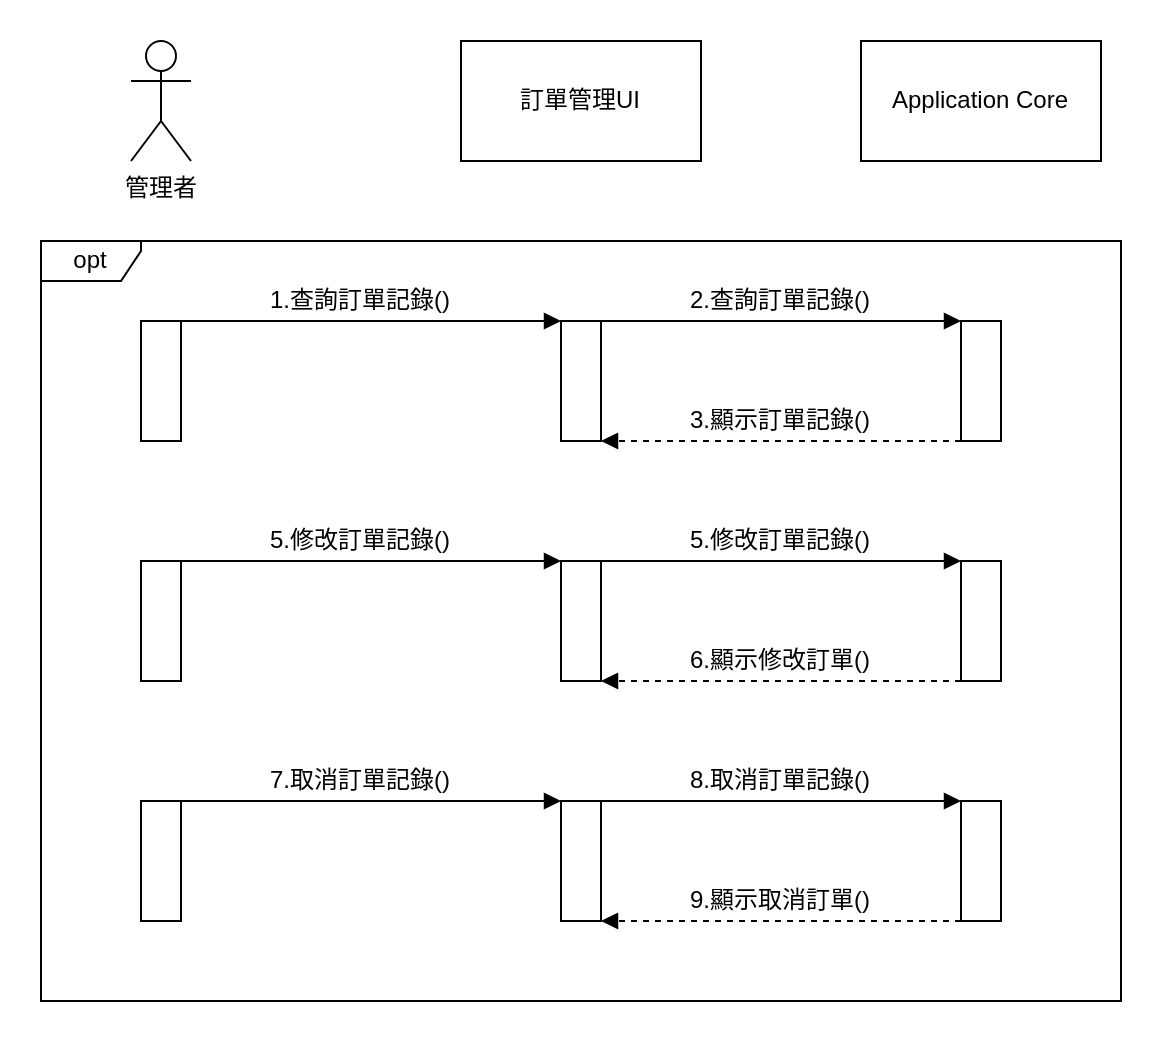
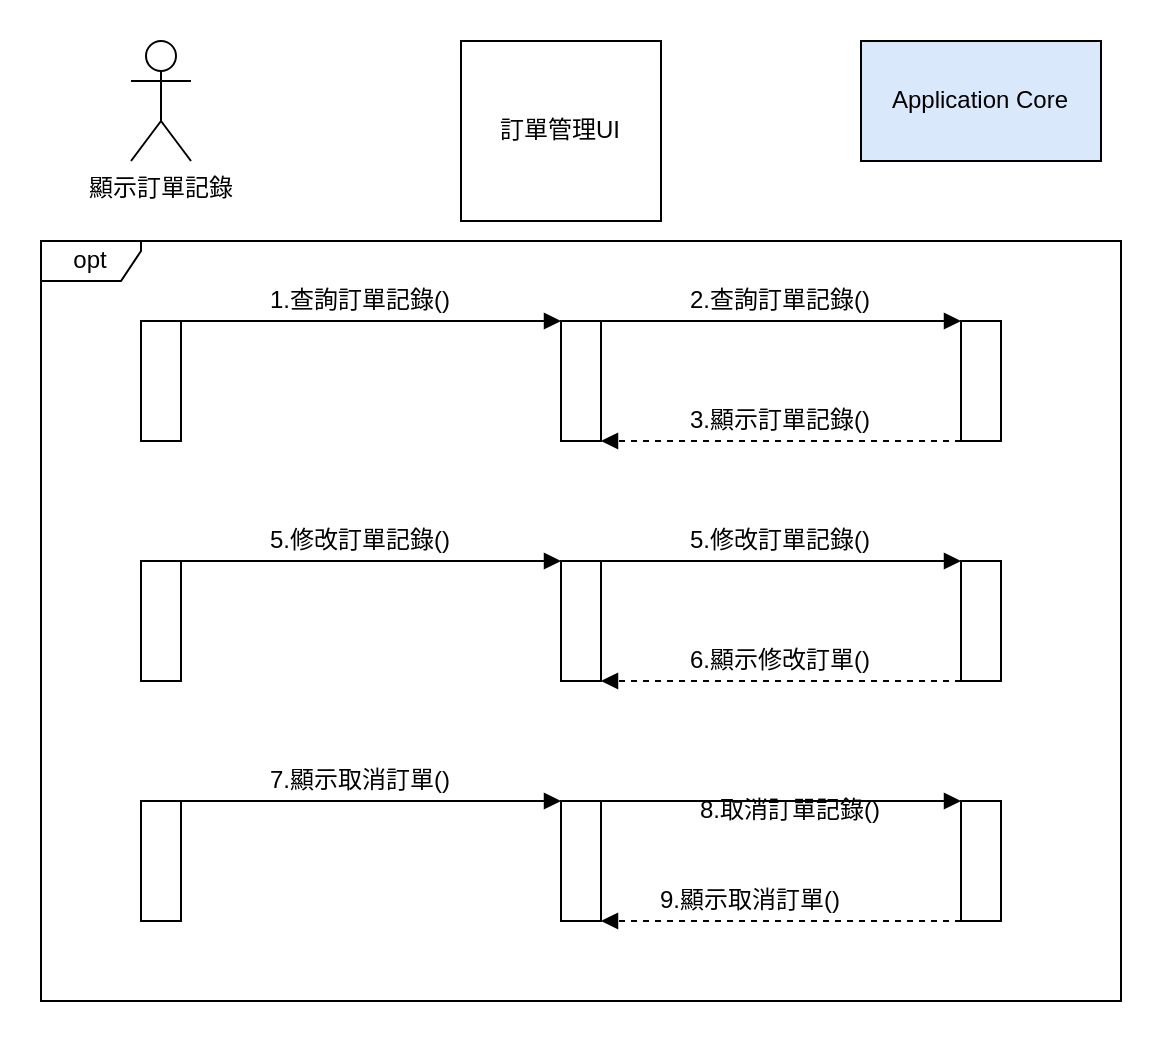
node "訂單管理UI": size 240x120 -> 200x180
node "Application Core": fillcolor #ffffff -> #dae8fc
node "管理者": label "管理者" -> "顯示訂單記錄"
node "7.取消訂單記錄()": label "7.取消訂單記錄()" -> "7.顯示取消訂單()"
node "8.取消訂單記錄()": moved (781, 781) -> (791, 811)
node "9.顯示取消訂單()": moved (781, 901) -> (751, 901)
